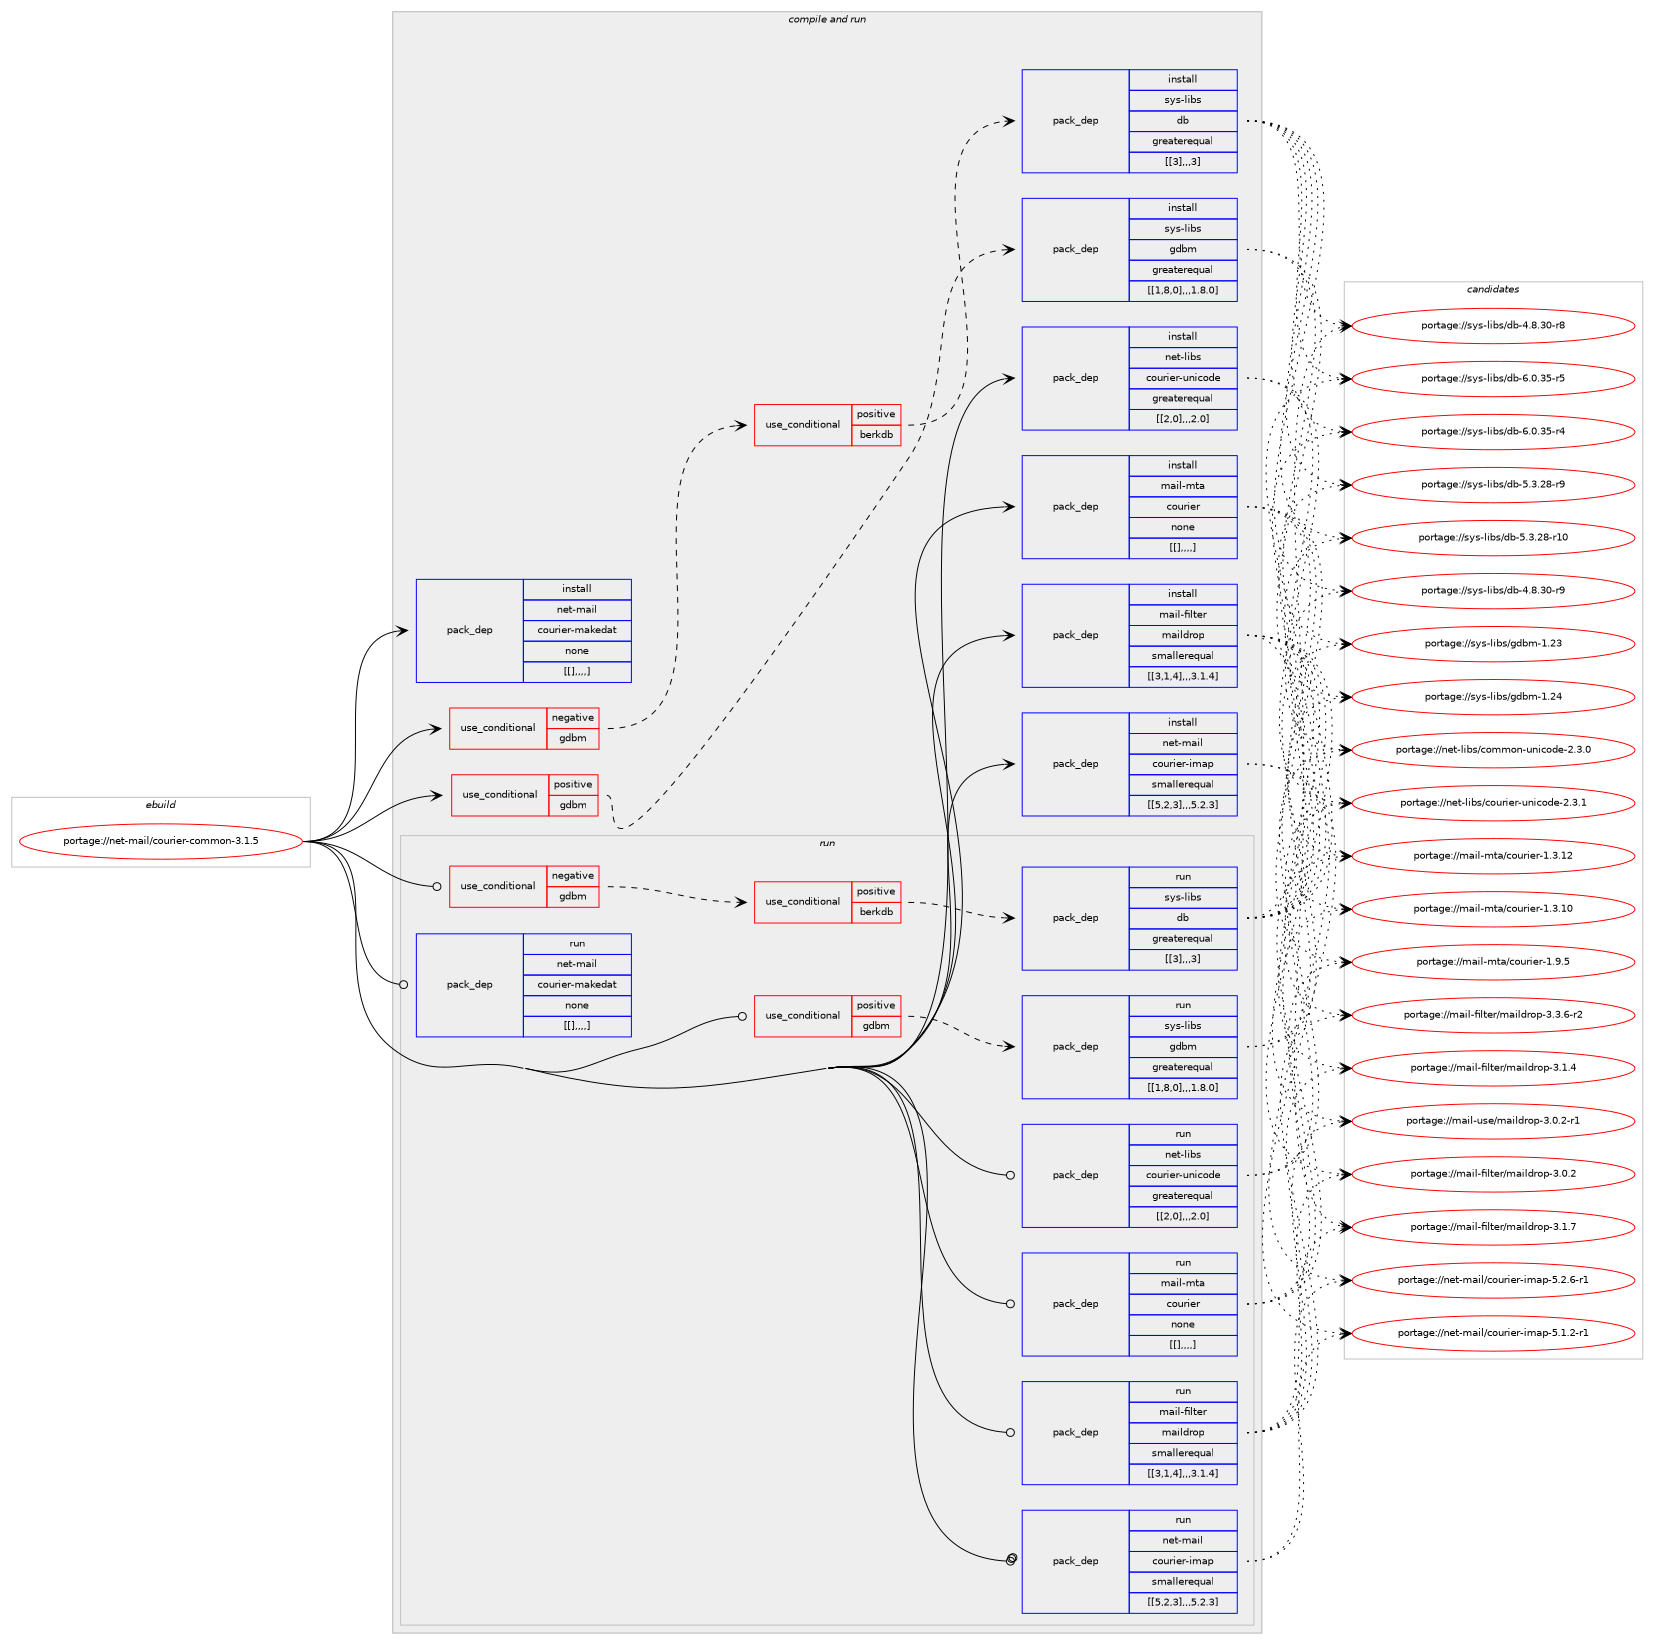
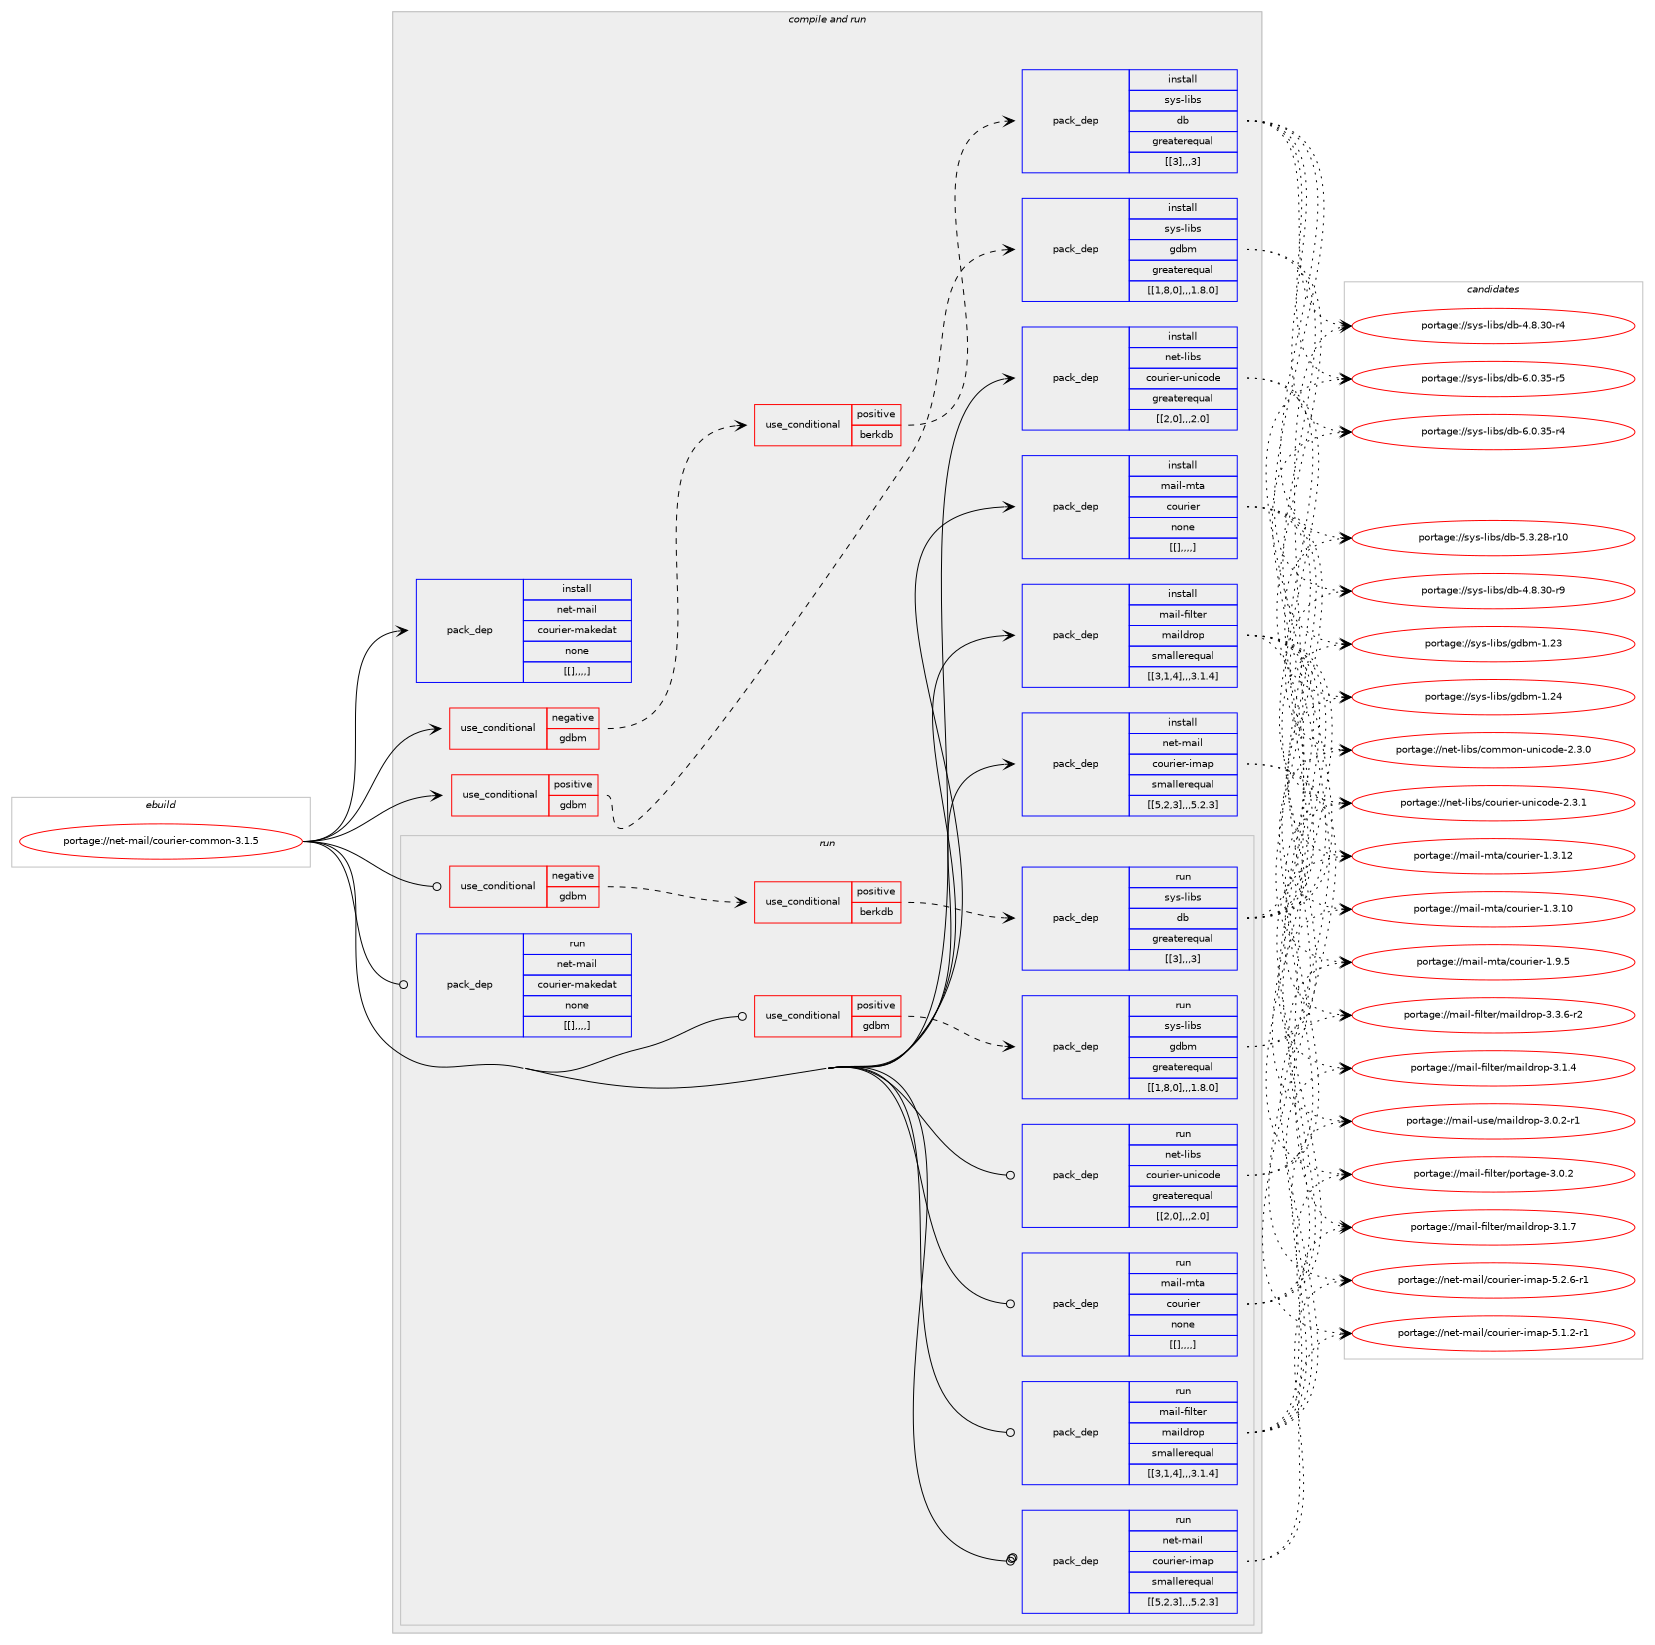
node "portage://sys-libs/db-4.8.30-r8": label "portage://sys-libs/db-4.8.30-r8" -> "portage://sys-libs/db-4.8.30-r4"
node "portage://sys-libs/db-5.3.28-r9": removed
node "portage://mail-filter/maildrop-3.0.2": label "portage://mail-filter/maildrop-3.0.2" -> "portage://mail-filter/portage-3.0.2"
